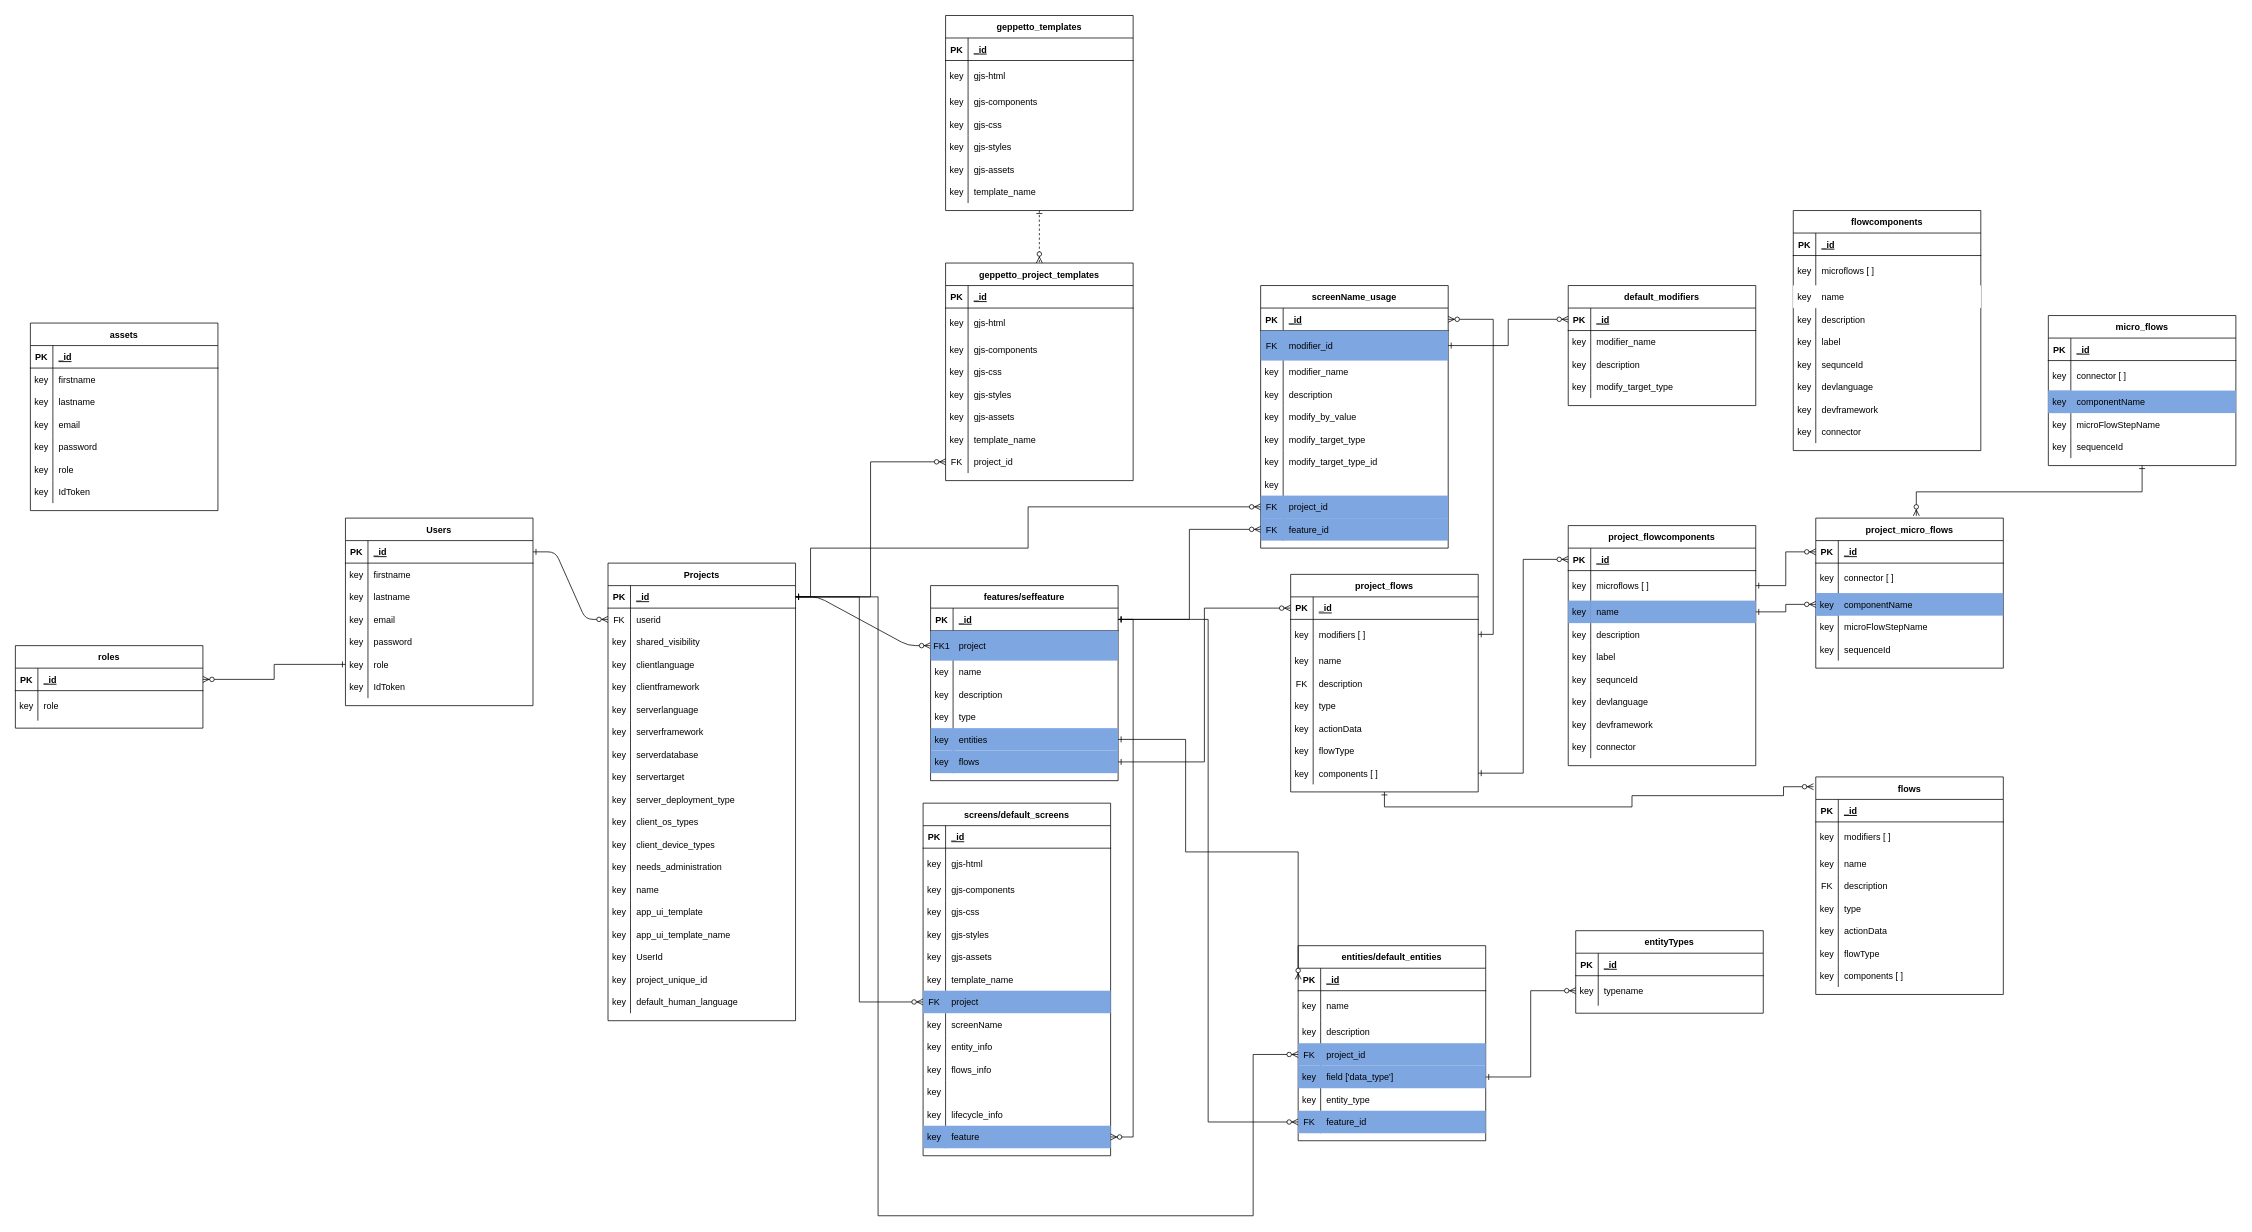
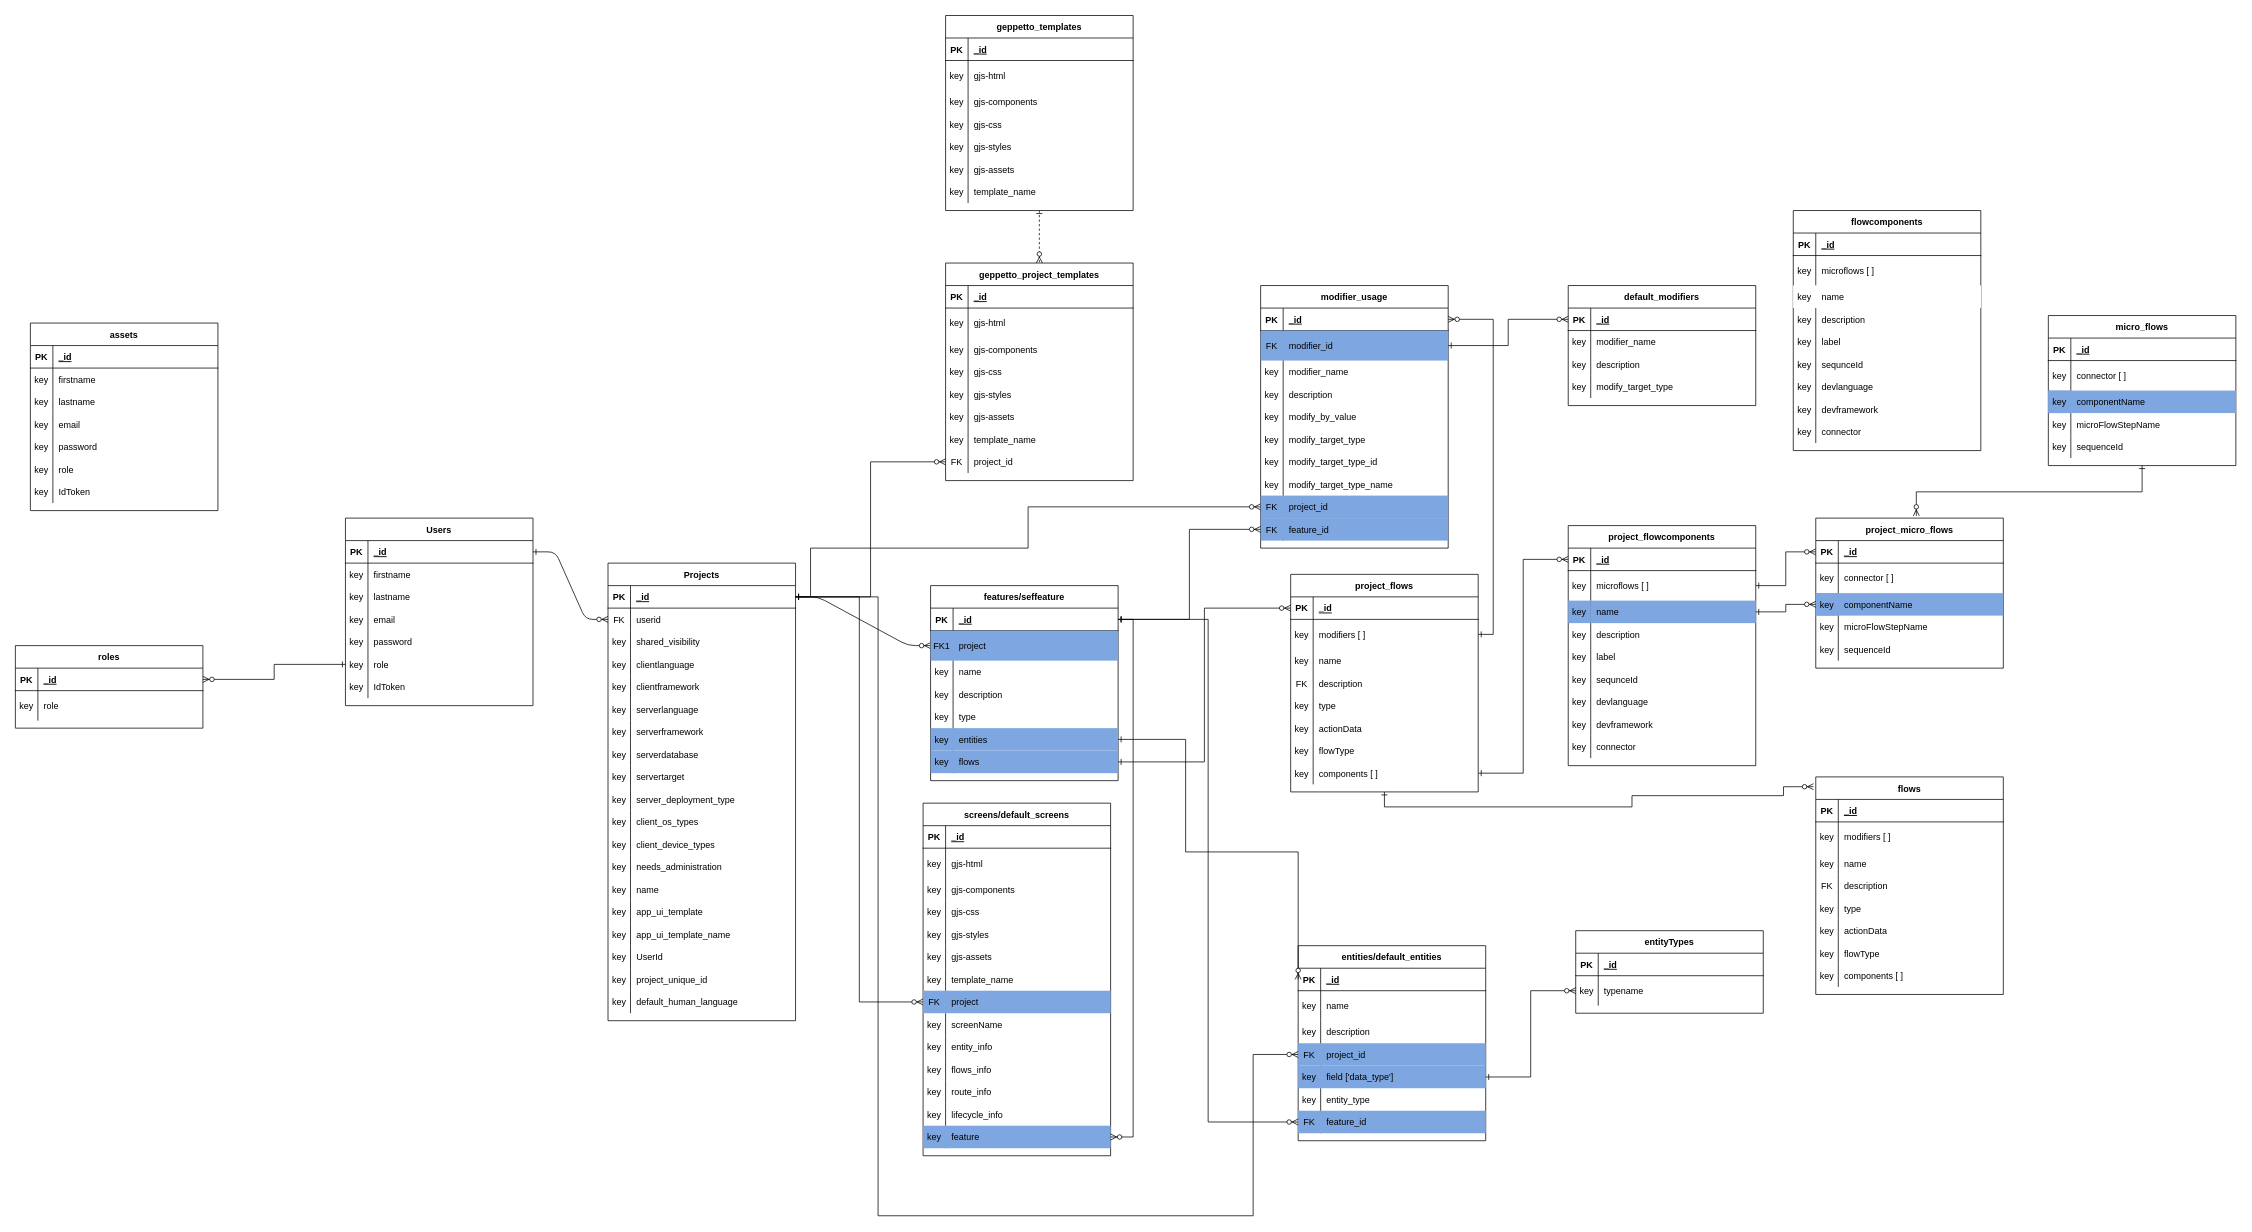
node "screenName_usage": label "screenName_usage" -> "modifier_usage"
node "modify_target_type_name": added
node "route_info": added
